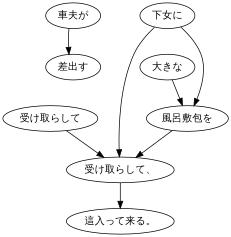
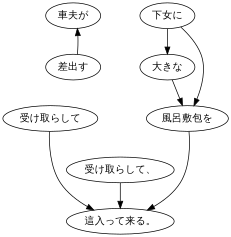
edge "車夫が" -> "差出す": reversed
edge "下女に" -> "受け取らして、": now "下女に" -> "大きな"
edge "受け取らして" -> "受け取らして、": now "受け取らして" -> "這入って来る。"
edge "風呂敷包を" -> "受け取らして、": now "風呂敷包を" -> "這入って来る。"
